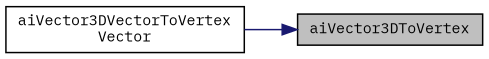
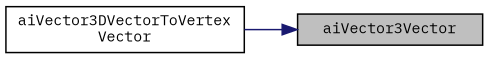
node "aiVector3DToVertex": label "aiVector3DToVertex" -> "aiVector3Vector"
